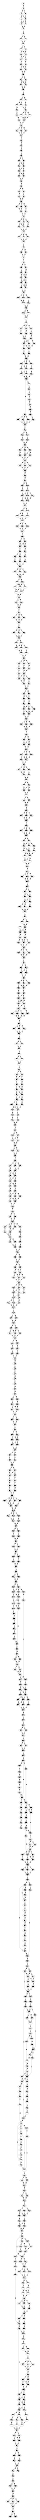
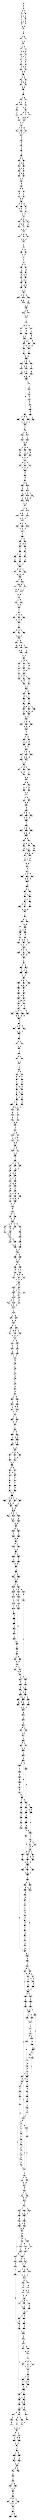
node "S467": removed
node "S522": added
edge "S661" -> "S669": now "S661" -> "S664"
